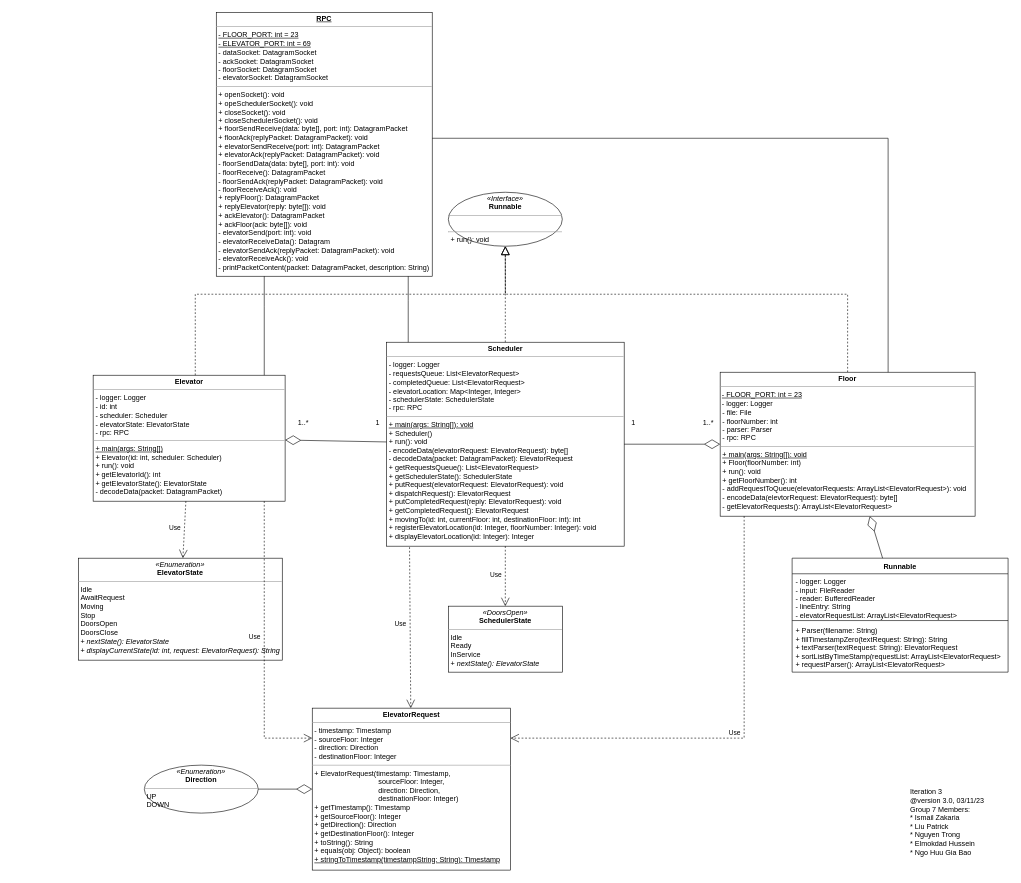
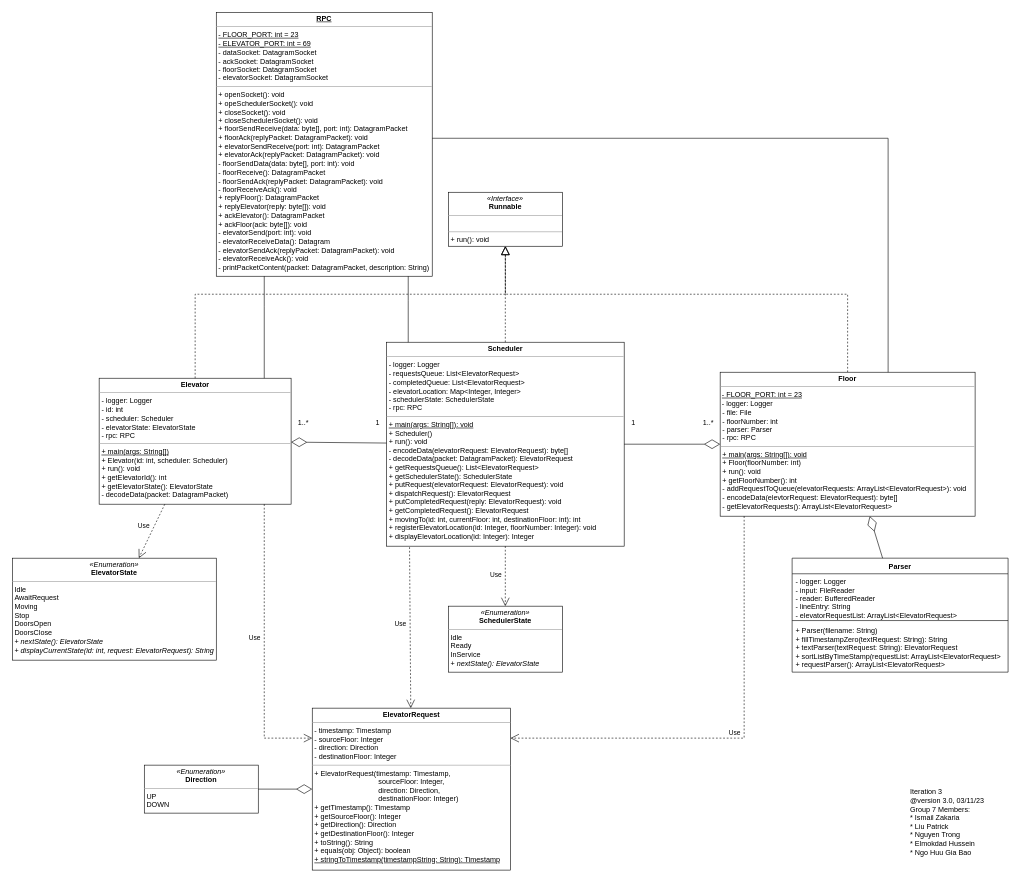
node "«Interface»Runnable + run(): void": shape ellipse -> rectangle
node "Elevator - logger: Logger - id: int- scheduler: Scheduler - elevatorState: ElevatorState - rpc: RPC + main(args: String[]) + Elevator(id: int, scheduler: Scheduler) + run(): void + getElevatorId(): int+ getElevatorState(): ElevatorState - decodeData(packet: DatagramPacket)": moved (189, 438) -> (195, 441)
node "Runnable": label "Runnable" -> "Parser"
node "«Enumeration» ElevatorState Idle AwaitRequest Moving Stop DoorsOpen DoorsClose + nextState(): ElevatorState + displayCurrentState(id: int, request: ElevatorRequest): String": moved (180, 609) -> (114, 609)
node "«DoorsOpen» SchedulerState Idle Ready InService + nextState(): ElevatorState": label "«DoorsOpen» SchedulerState Idle Ready InService + nextState(): ElevatorState" -> "«Enumeration» SchedulerState Idle Ready InService + nextState(): ElevatorState"
node "«Enumeration» Direction UP DOWN": shape ellipse -> rectangle
